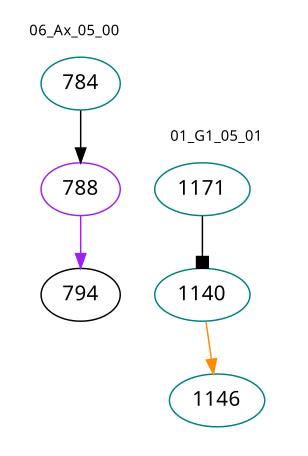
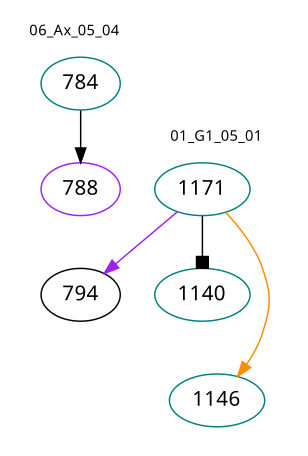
cluster "06_Ax_05_00": label "06_Ax_05_00" -> "06_Ax_05_04"
edge "788" -> "794": now "1171" -> "794"
edge "1140" -> "1146": now "1171" -> "1146"
